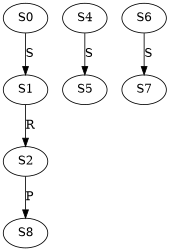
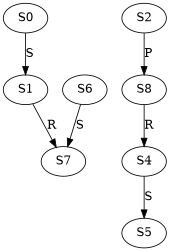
edge "S1" -> "S2": now "S1" -> "S7"
edge "S8" -> "S4": added, label "R"
